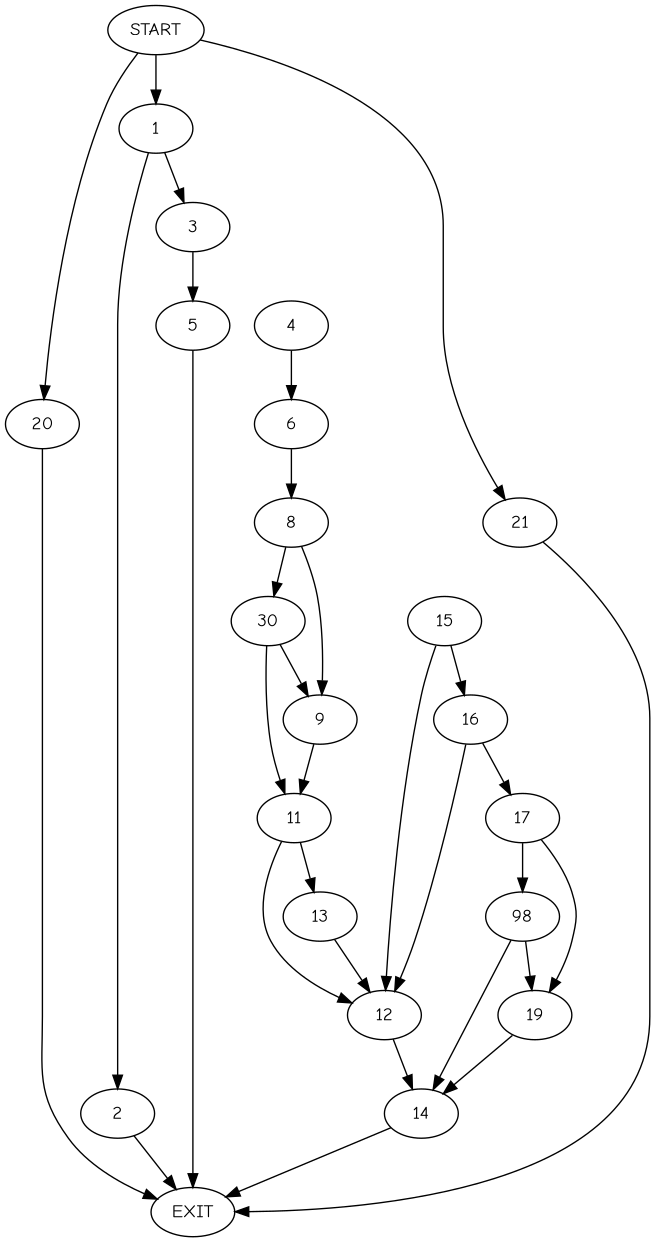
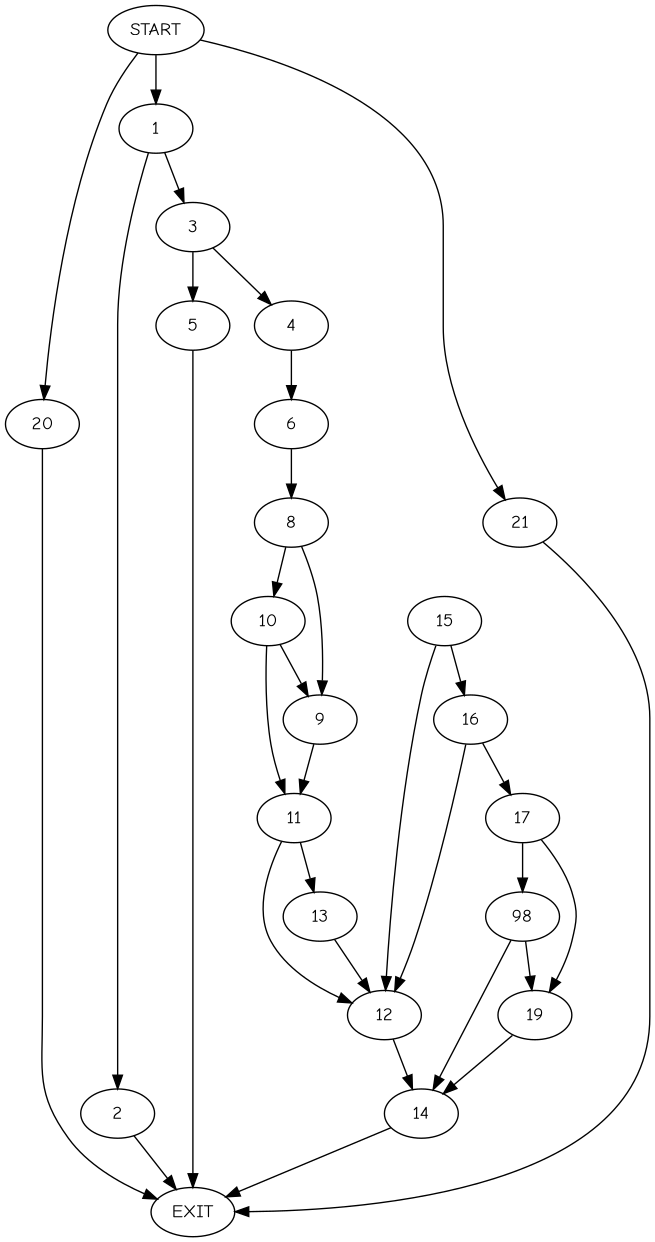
edge "3" -> "4": added
node "30": label "30" -> "10"
